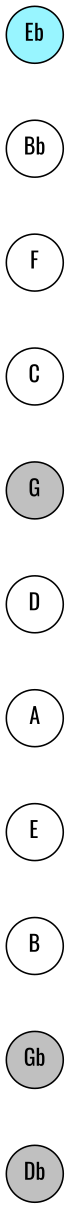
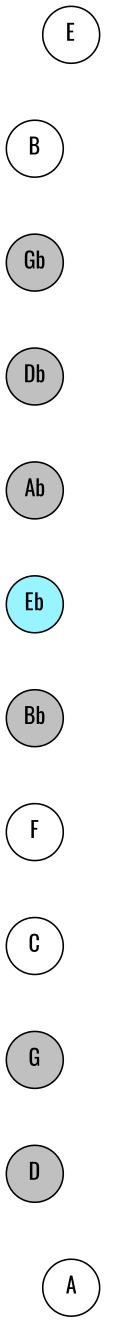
node "Bb": fillcolor white -> gray
node "Ab": added
node "D": fillcolor white -> gray
